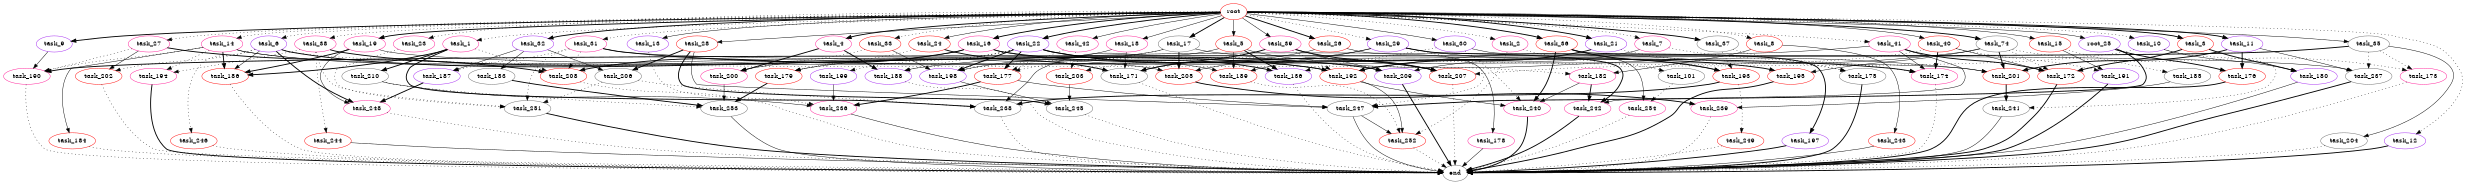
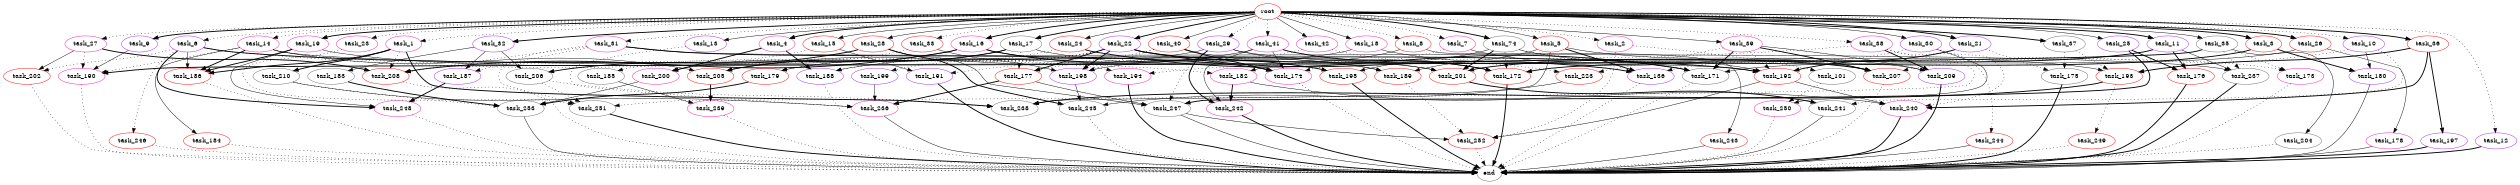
node "root_25": label "root_25" -> "task_25"
node "task_203": label "task_203" -> "task_223"
node "task_254": label "task_254" -> "task_250"
edge "task_238" -> "end": removed
